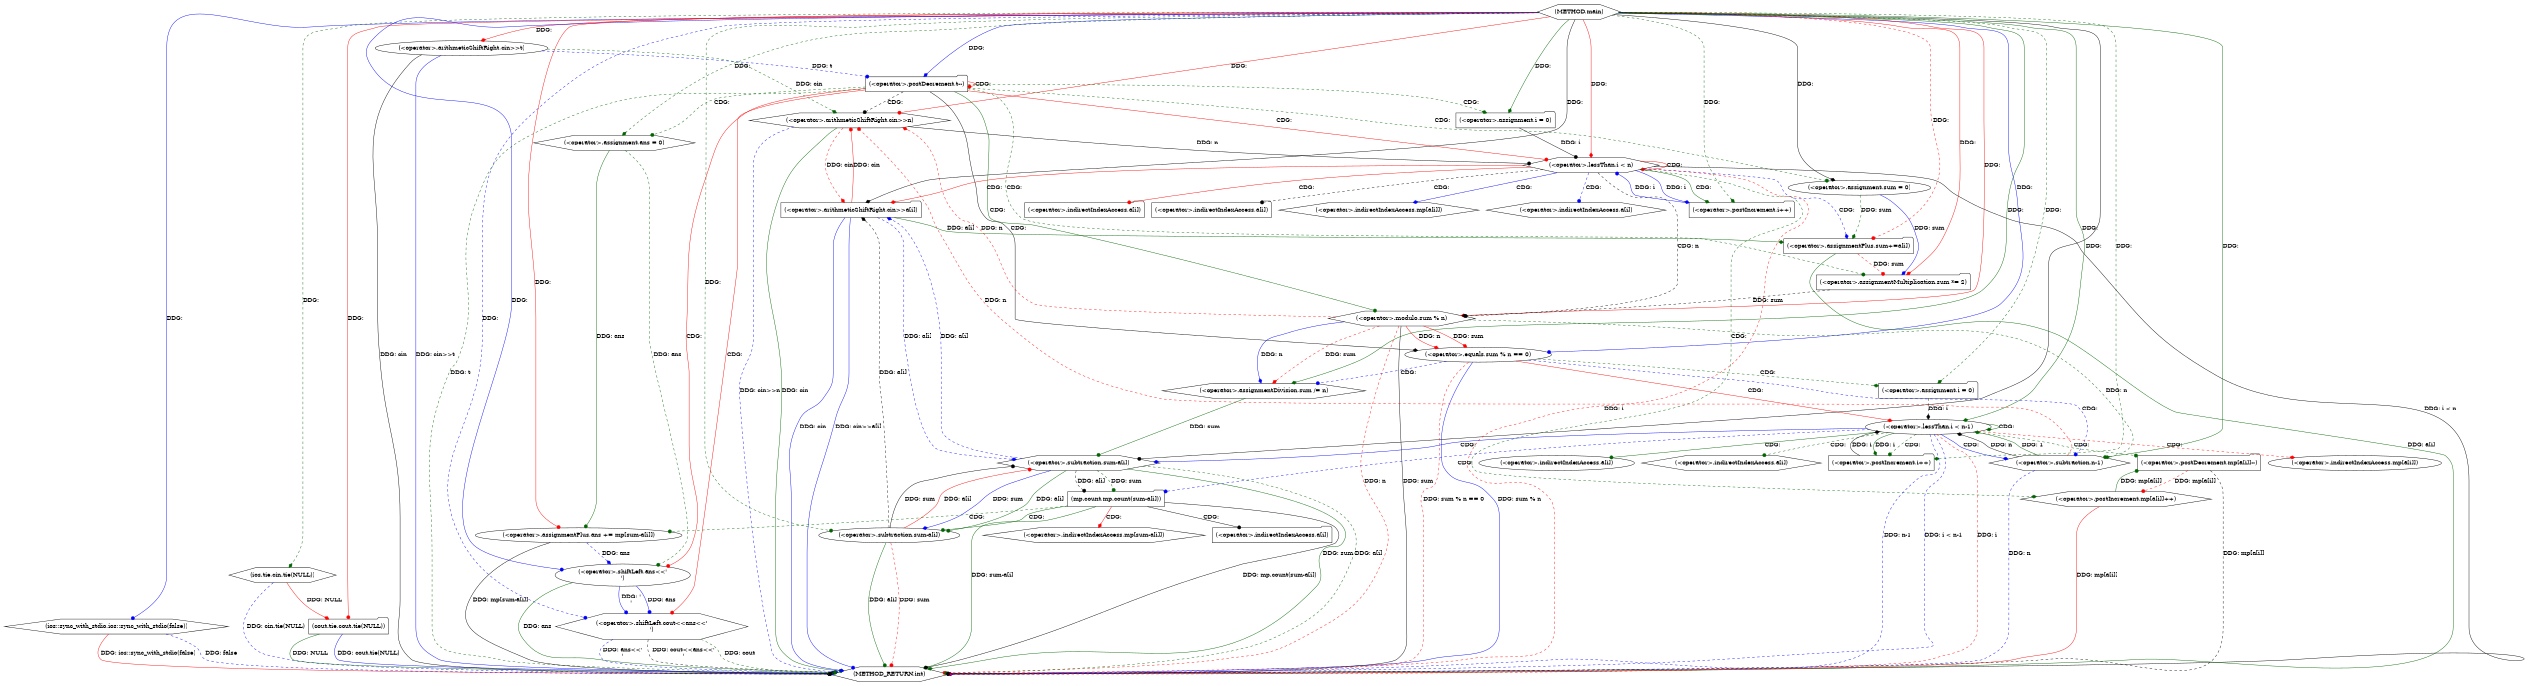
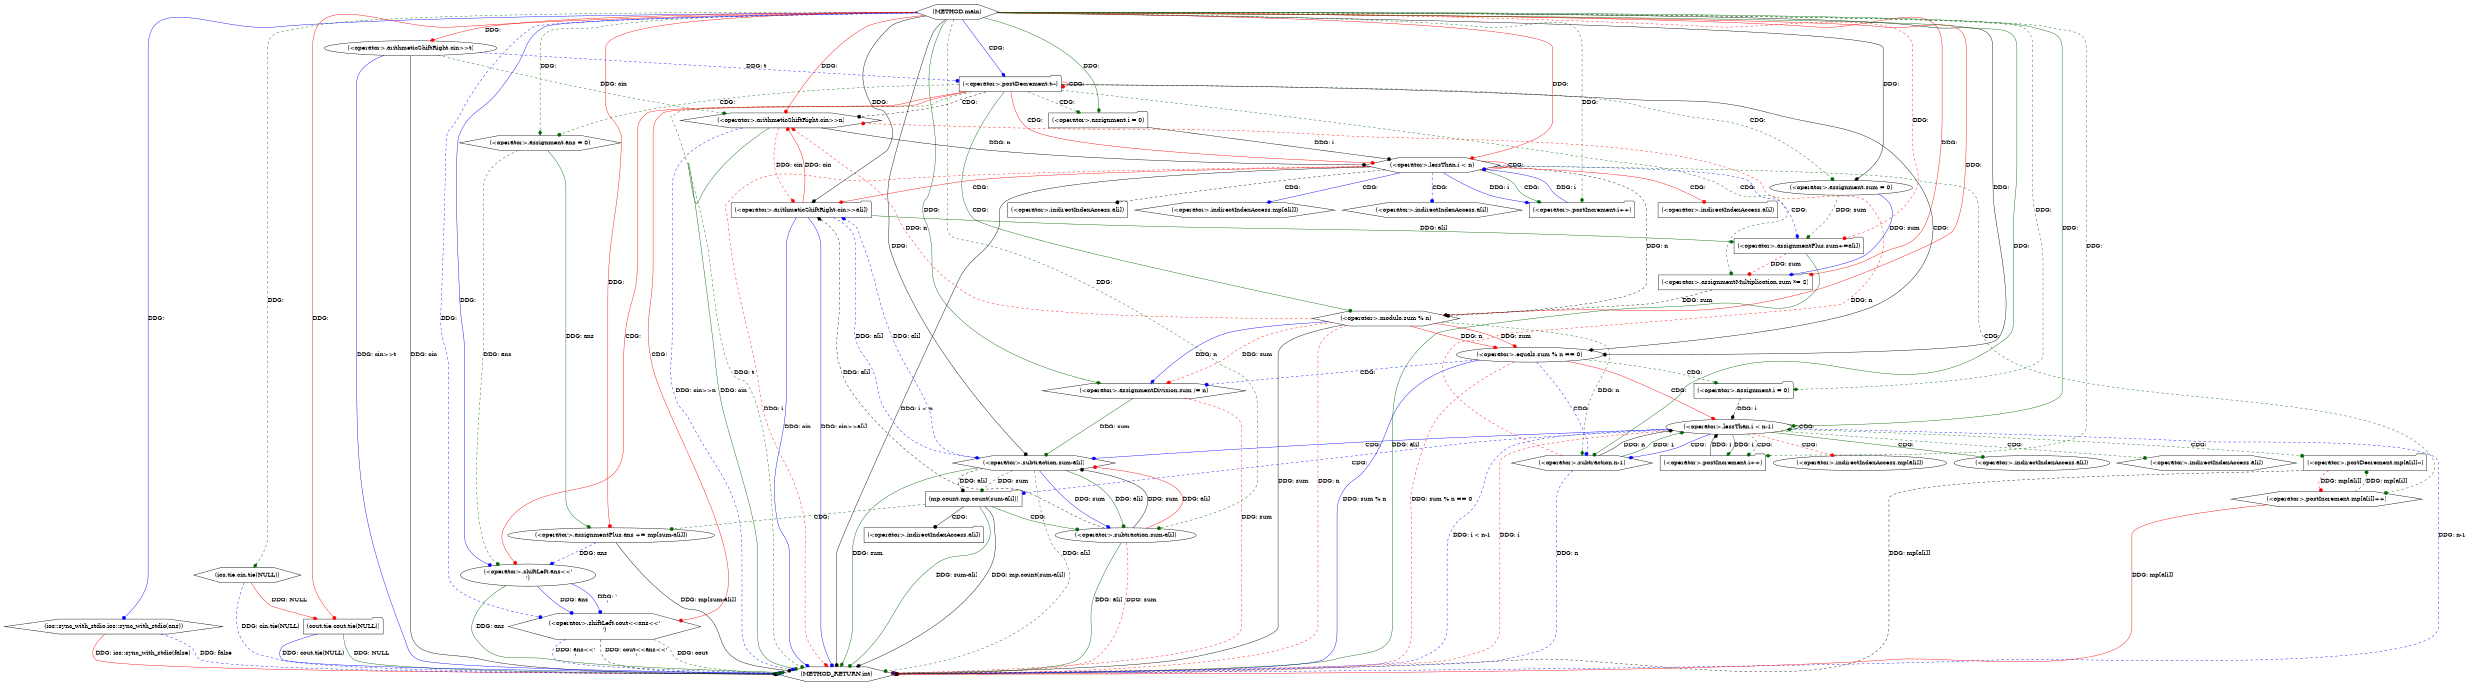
edge "(METHOD,main)" -> "(<operator>.postDecrement,t--)": label "DDG: " -> "CDG: "
edge "(METHOD,main)" -> "(<operator>.equals,sum % n == 0)": color blue -> black
edge "(<operator>.lessThan,i < n)" -> "(<operator>.modulo,sum % n)": label "CDG: n" -> "DDG: n"
edge "(<operator>.assignment,ans = 0)" -> "(<operator>.assignmentPlus,ans += mp[sum-a[i]])": arrowhead dot -> diamond
edge "(<operator>.lessThan,i < n)" -> "(<operator>.postIncrement,mp[a[i]]++)": arrowhead diamond -> dot
edge "(<operator>.postIncrement,mp[a[i]]++)" -> "(<operator>.postDecrement,mp[a[i]]--)": style solid -> dashed
node "(<operator>.indirectIndexAccess,mp[sum-a[i]])": removed
node "(ios::sync_with_stdio,ios::sync_with_stdio(false))": label "(ios::sync_with_stdio,ios::sync_with_stdio(false))" -> "(ios::sync_with_stdio,ios::sync_with_stdio(ans))"
edge "(<operator>.assignmentDivision,sum /= n)" -> "(METHOD_RETURN,int)": added, label "DDG: sum"
